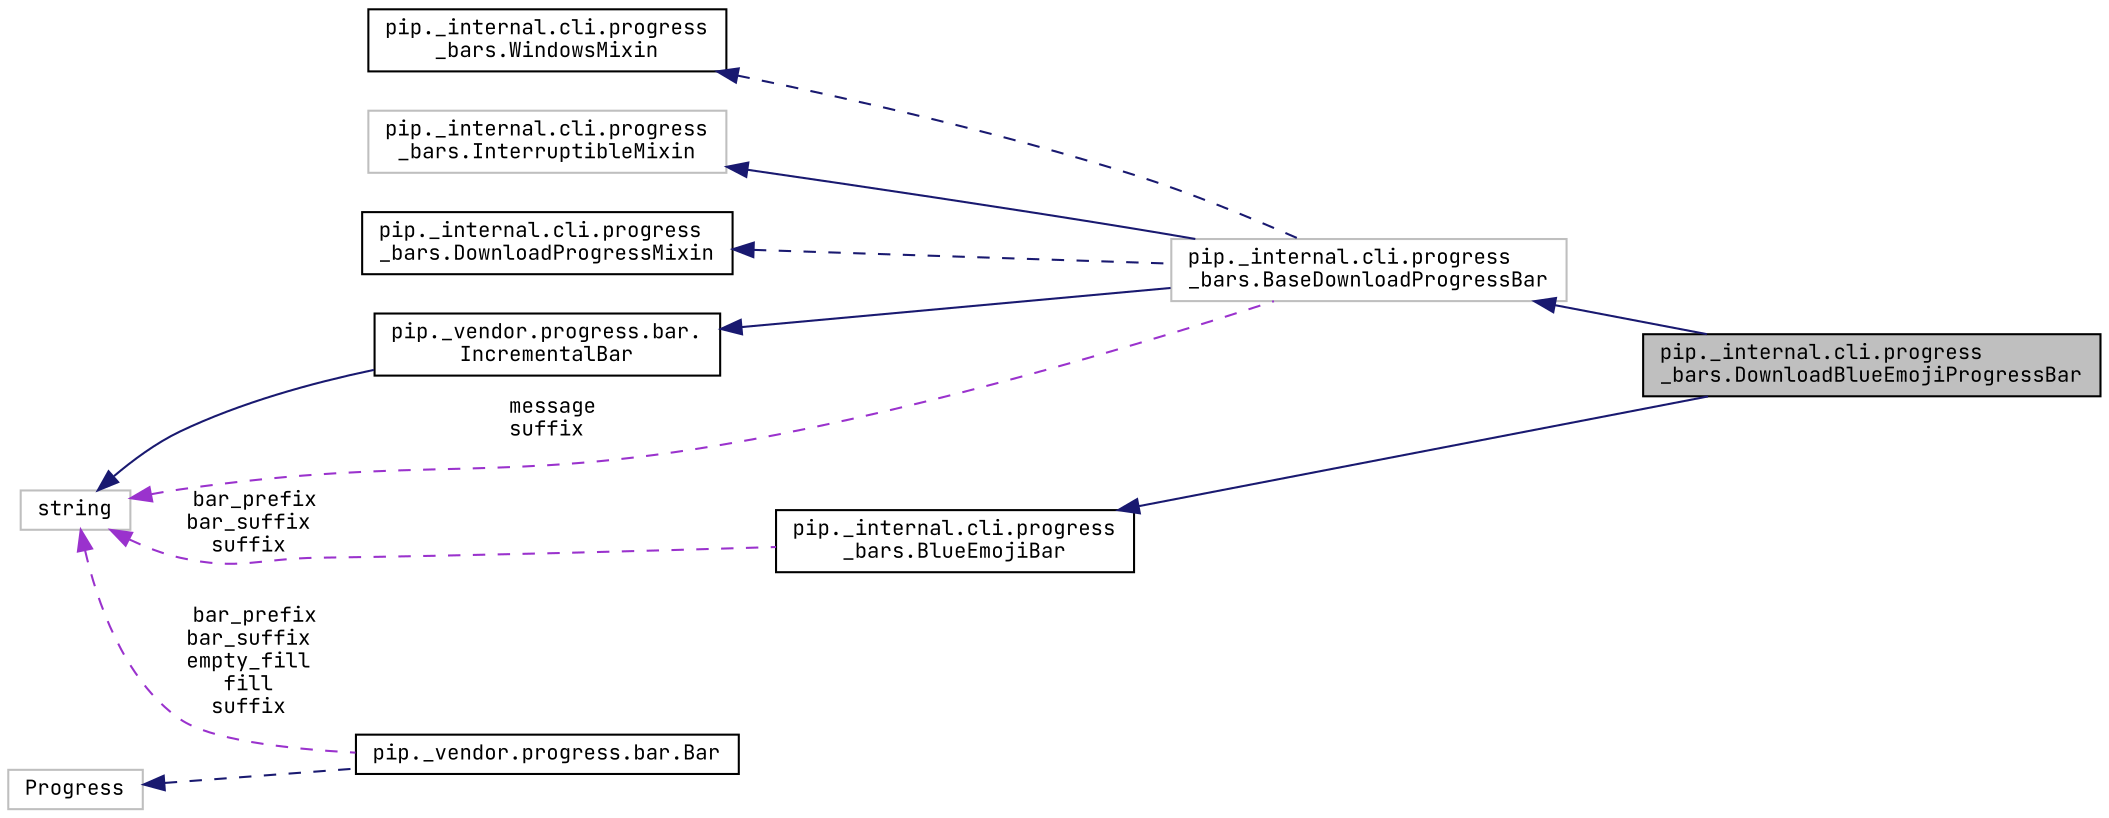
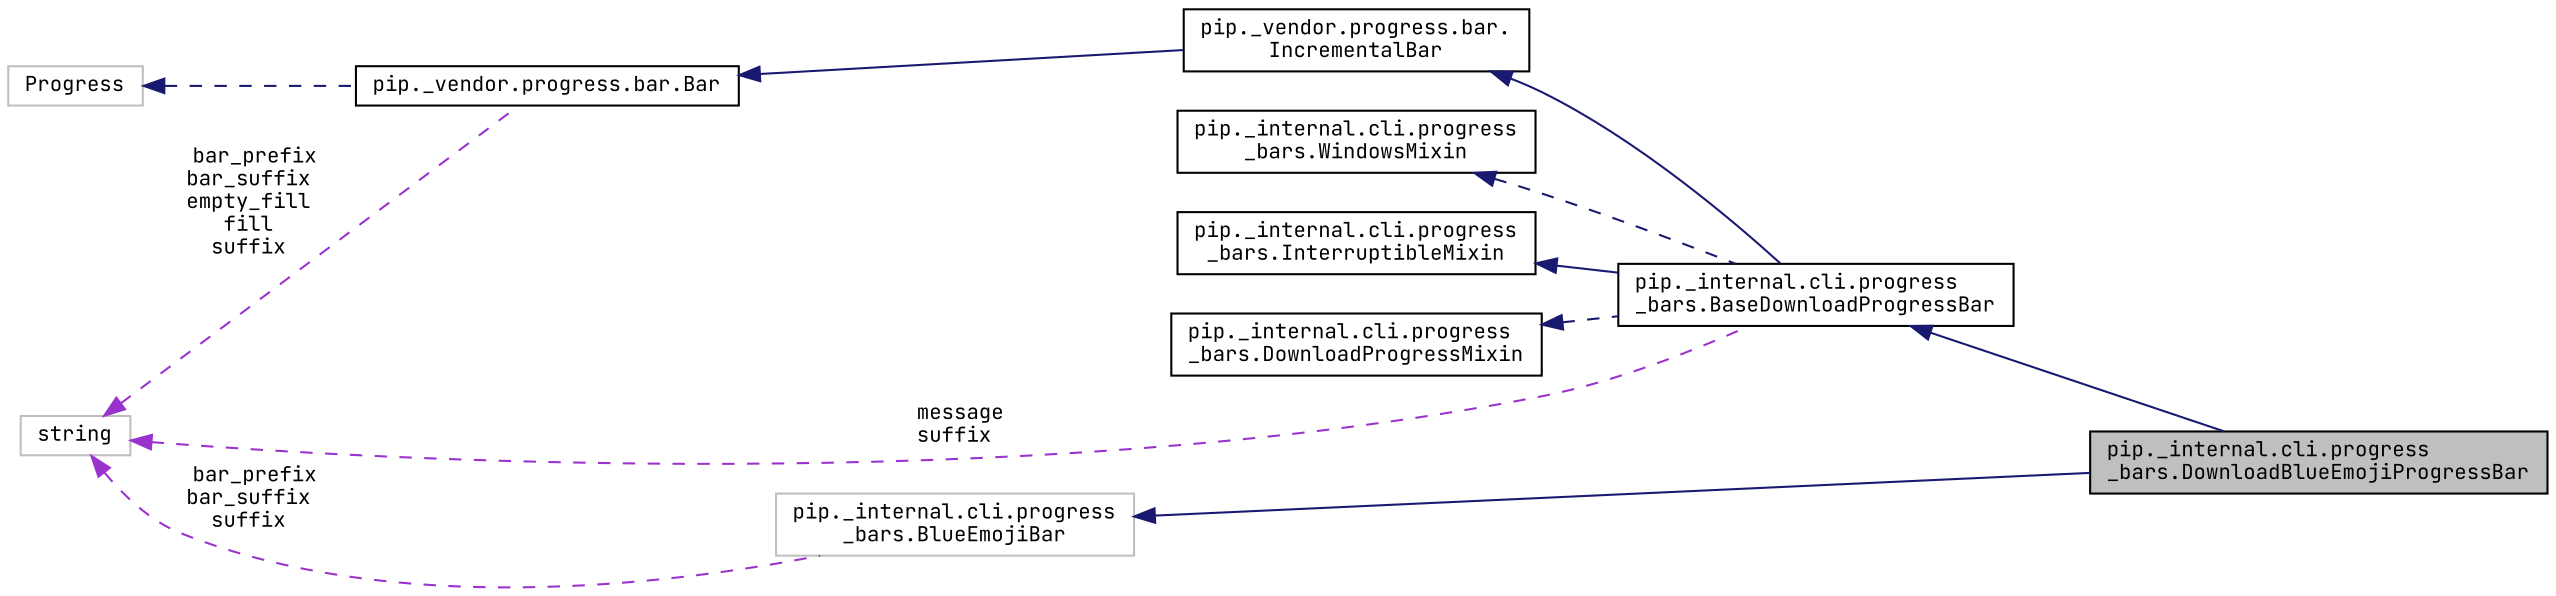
node "pip._internal.cli.progress _bars.InterruptibleMixin": color grey75 -> black
node "pip._internal.cli.progress _bars.BaseDownloadProgressBar": color grey75 -> black
edge "pip._vendor.progress.bar. IncrementalBar" -> "string": now "pip._vendor.progress.bar. IncrementalBar" -> "pip._vendor.progress.bar.Bar"
node "pip._internal.cli.progress _bars.BlueEmojiBar": color black -> grey75
